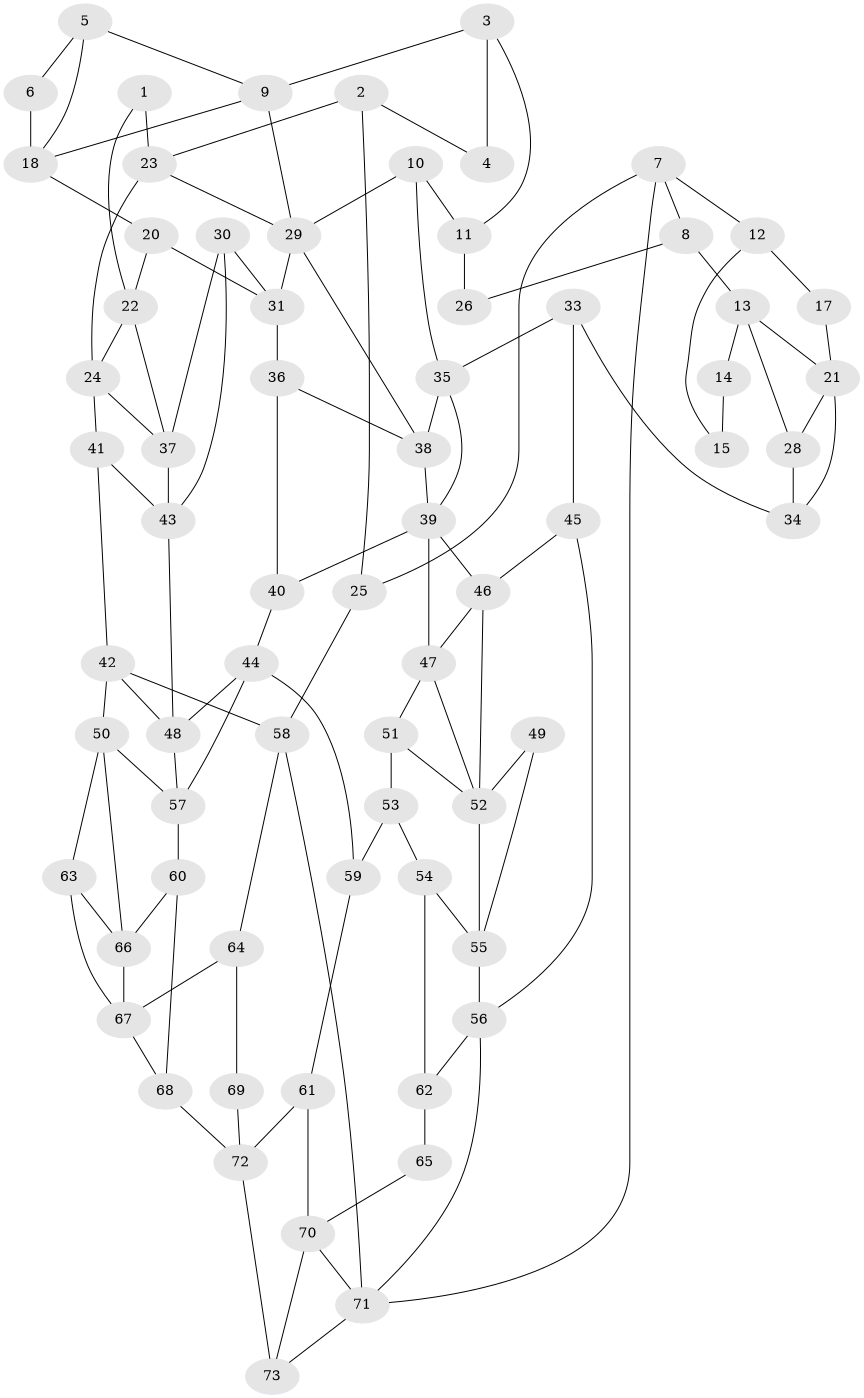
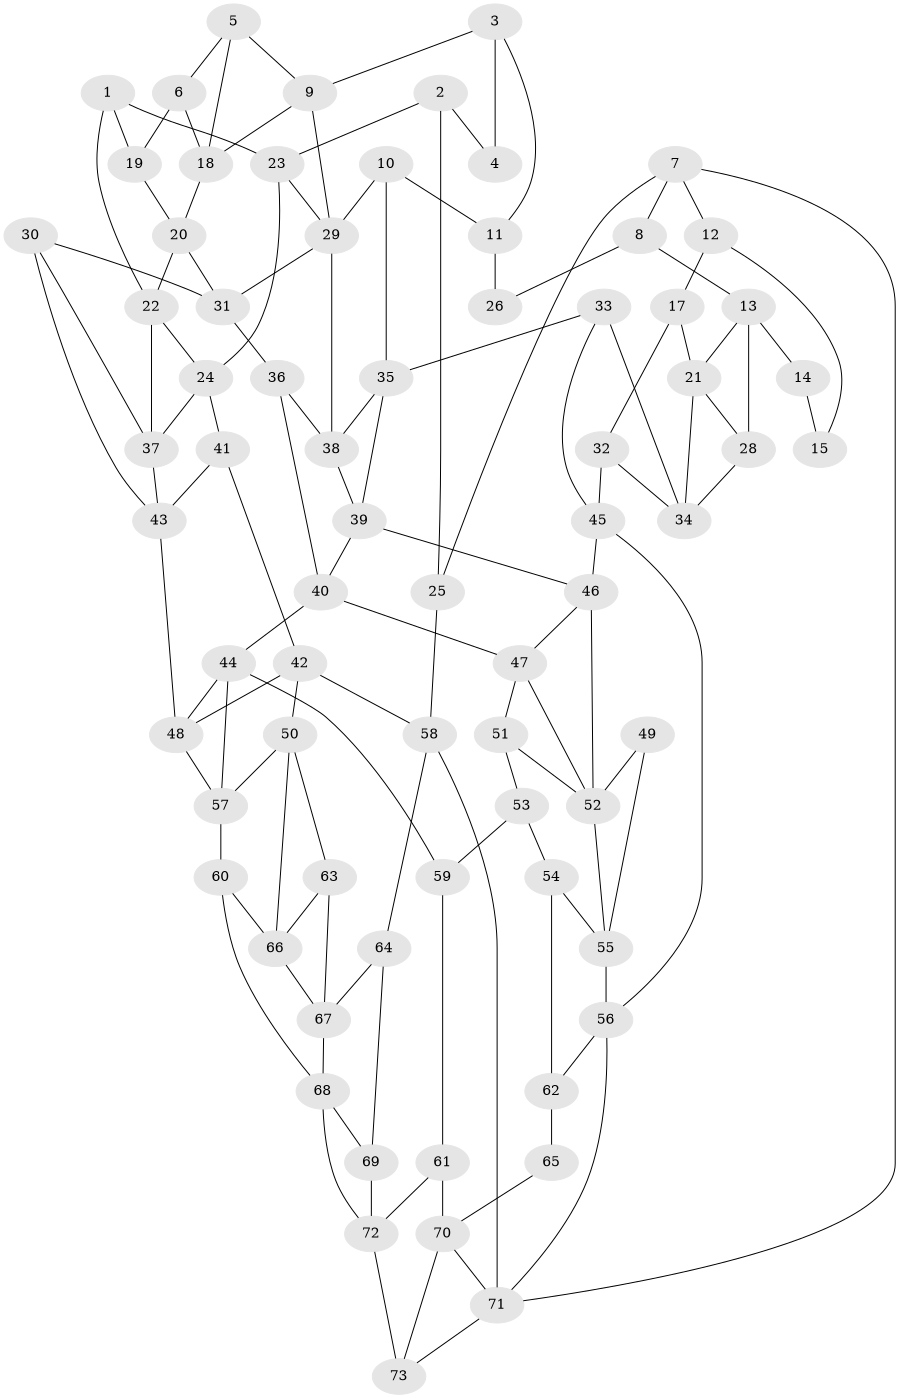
node "19": added
node "32": added
edge "39" -- "47": now "40" -- "47"
edge "68" -- "69": added
